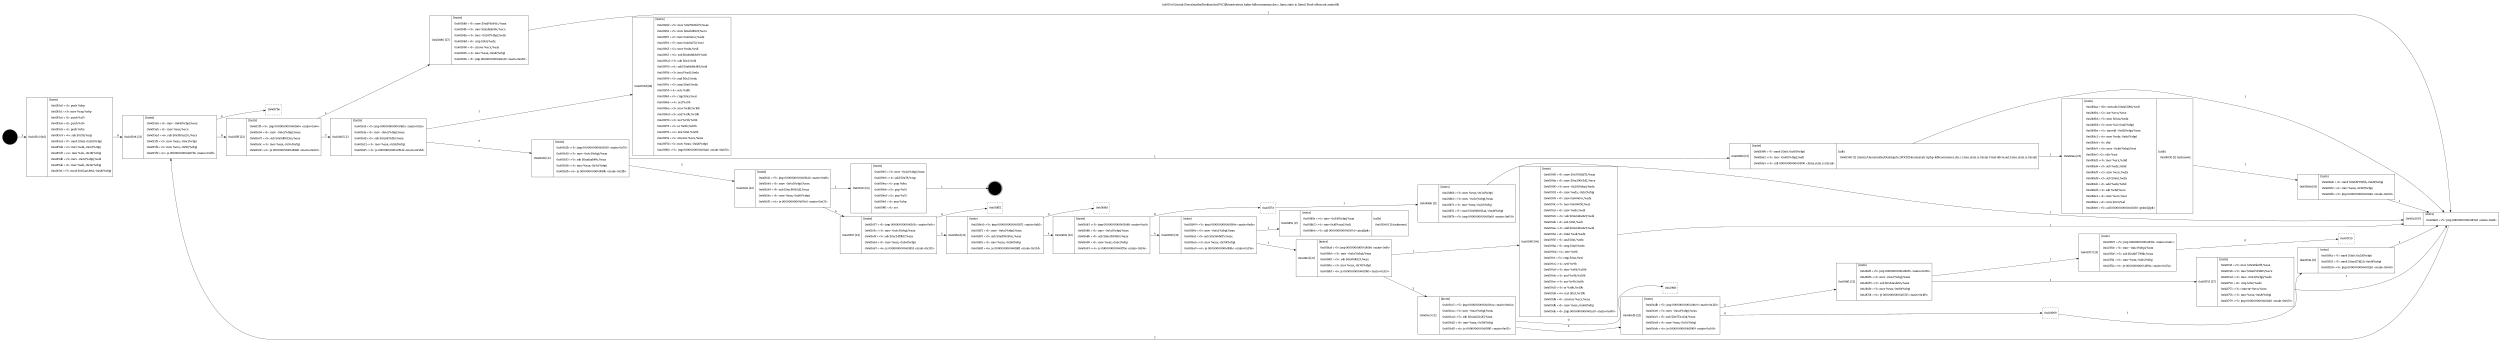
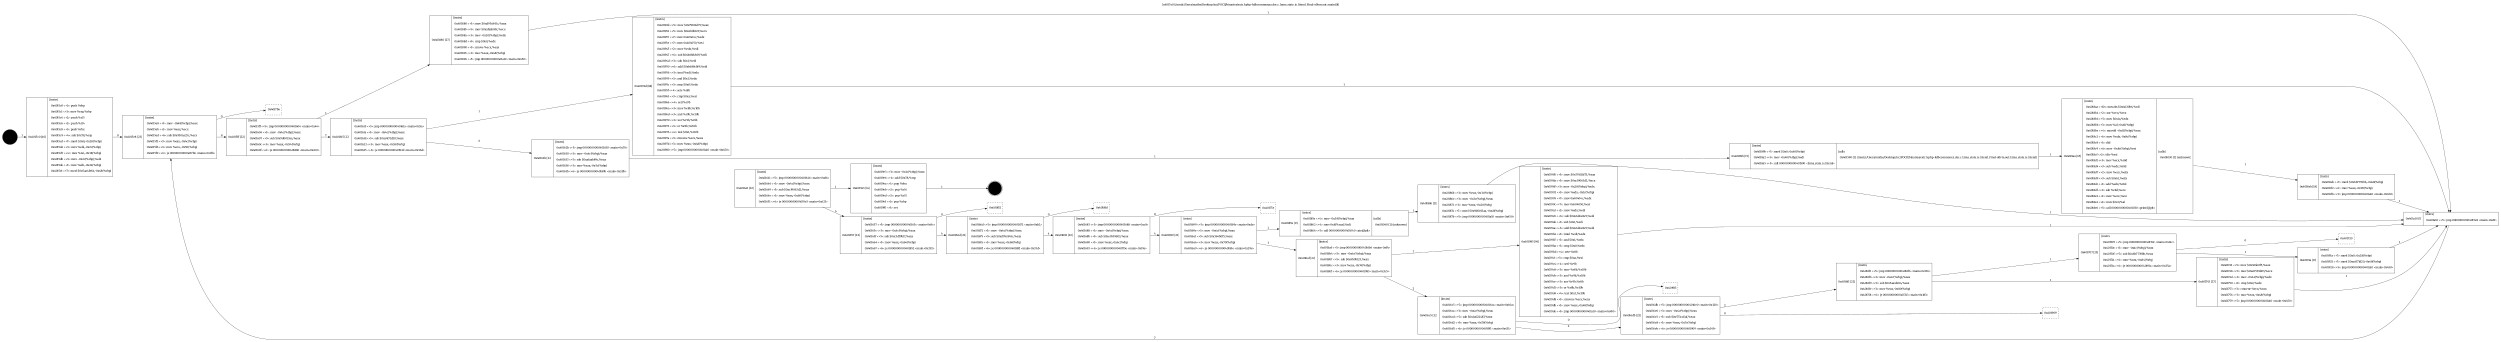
edge "0x40189b [15]" -> "0x401a10 [5]": now "0x40192d [88]" -> "0x401a10 [5]"
edge "0x40162b [22]" -> "0x401641 [22]": removed, label "5"
edge "0x40175e" -> "0x40186b [21]": now "0x40185e [13]" -> "0x40186b [21]"
edge "0x401909" -> "0x40191a [19]": now "0x401707 [25]" -> "0x40191a [19]"
